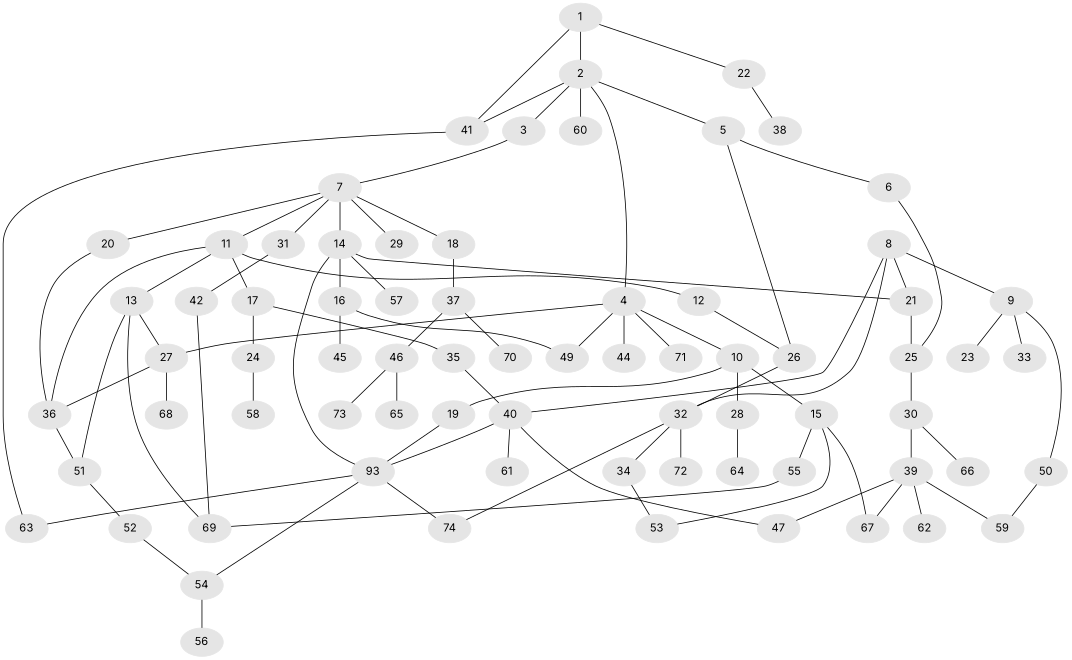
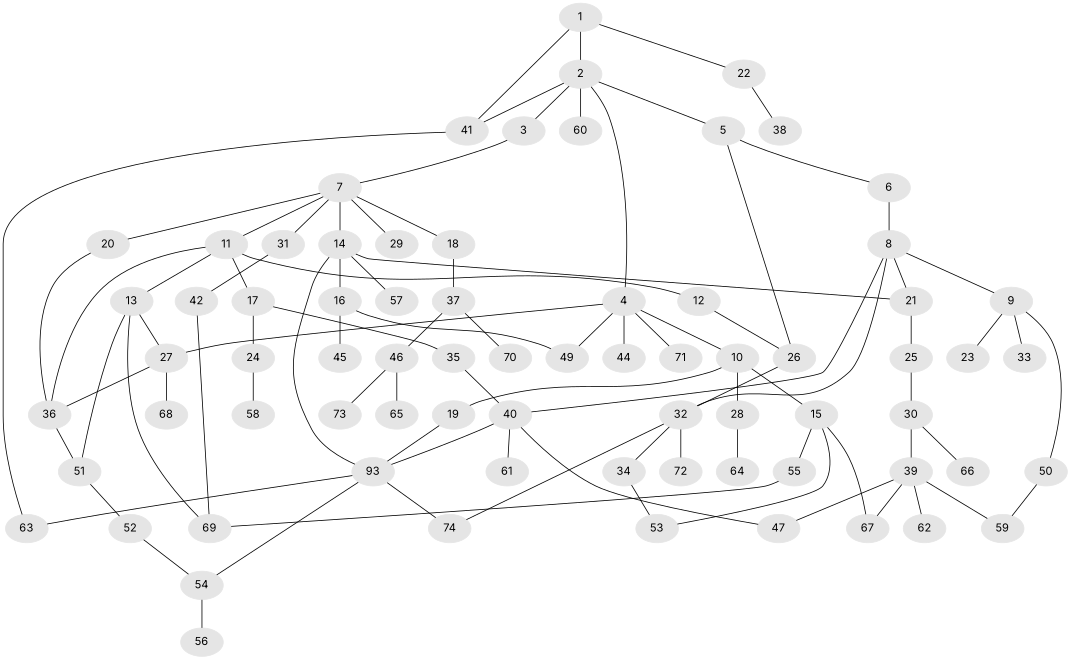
edge "6" -- "25": now "6" -- "8"
